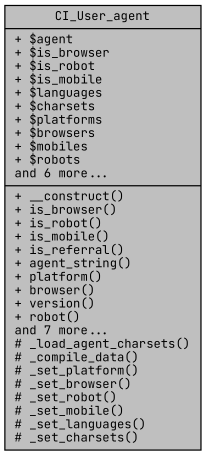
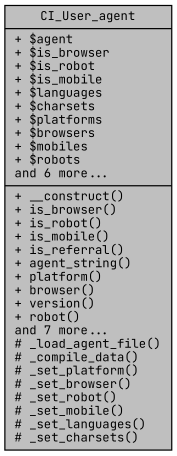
node "CI_User_agent": text "# _load_agent_charsets()" -> "# _load_agent_file()"
